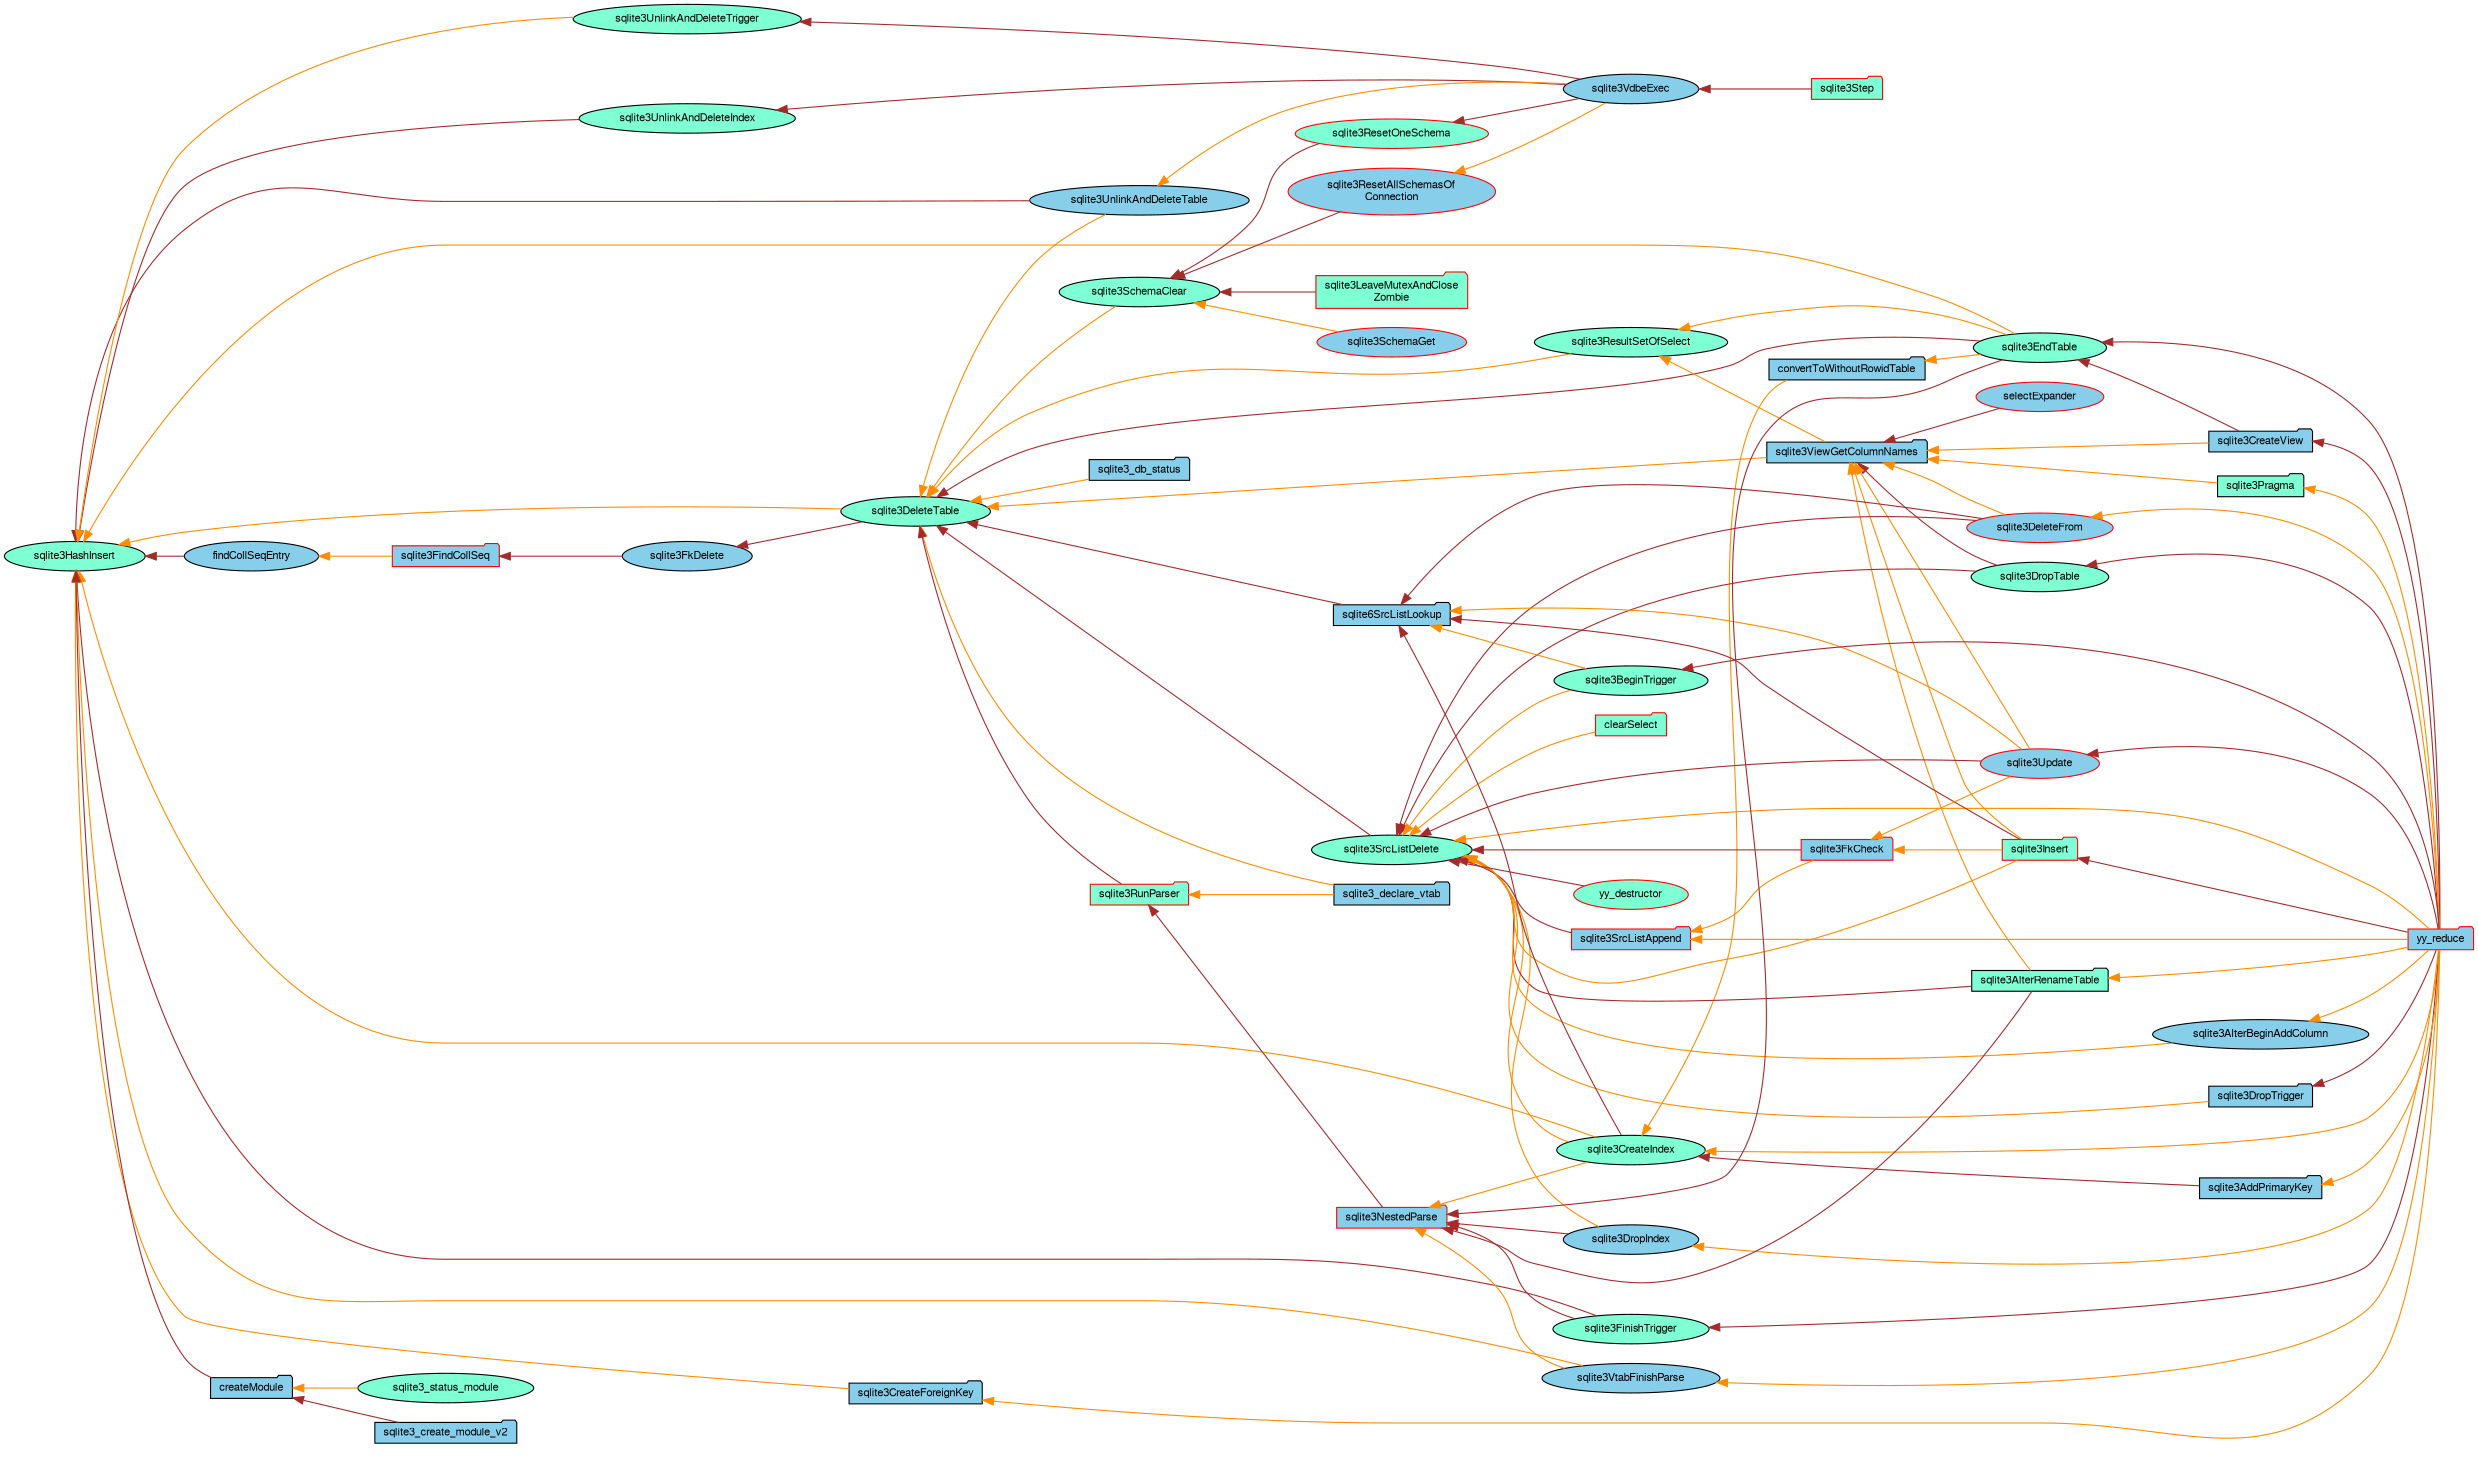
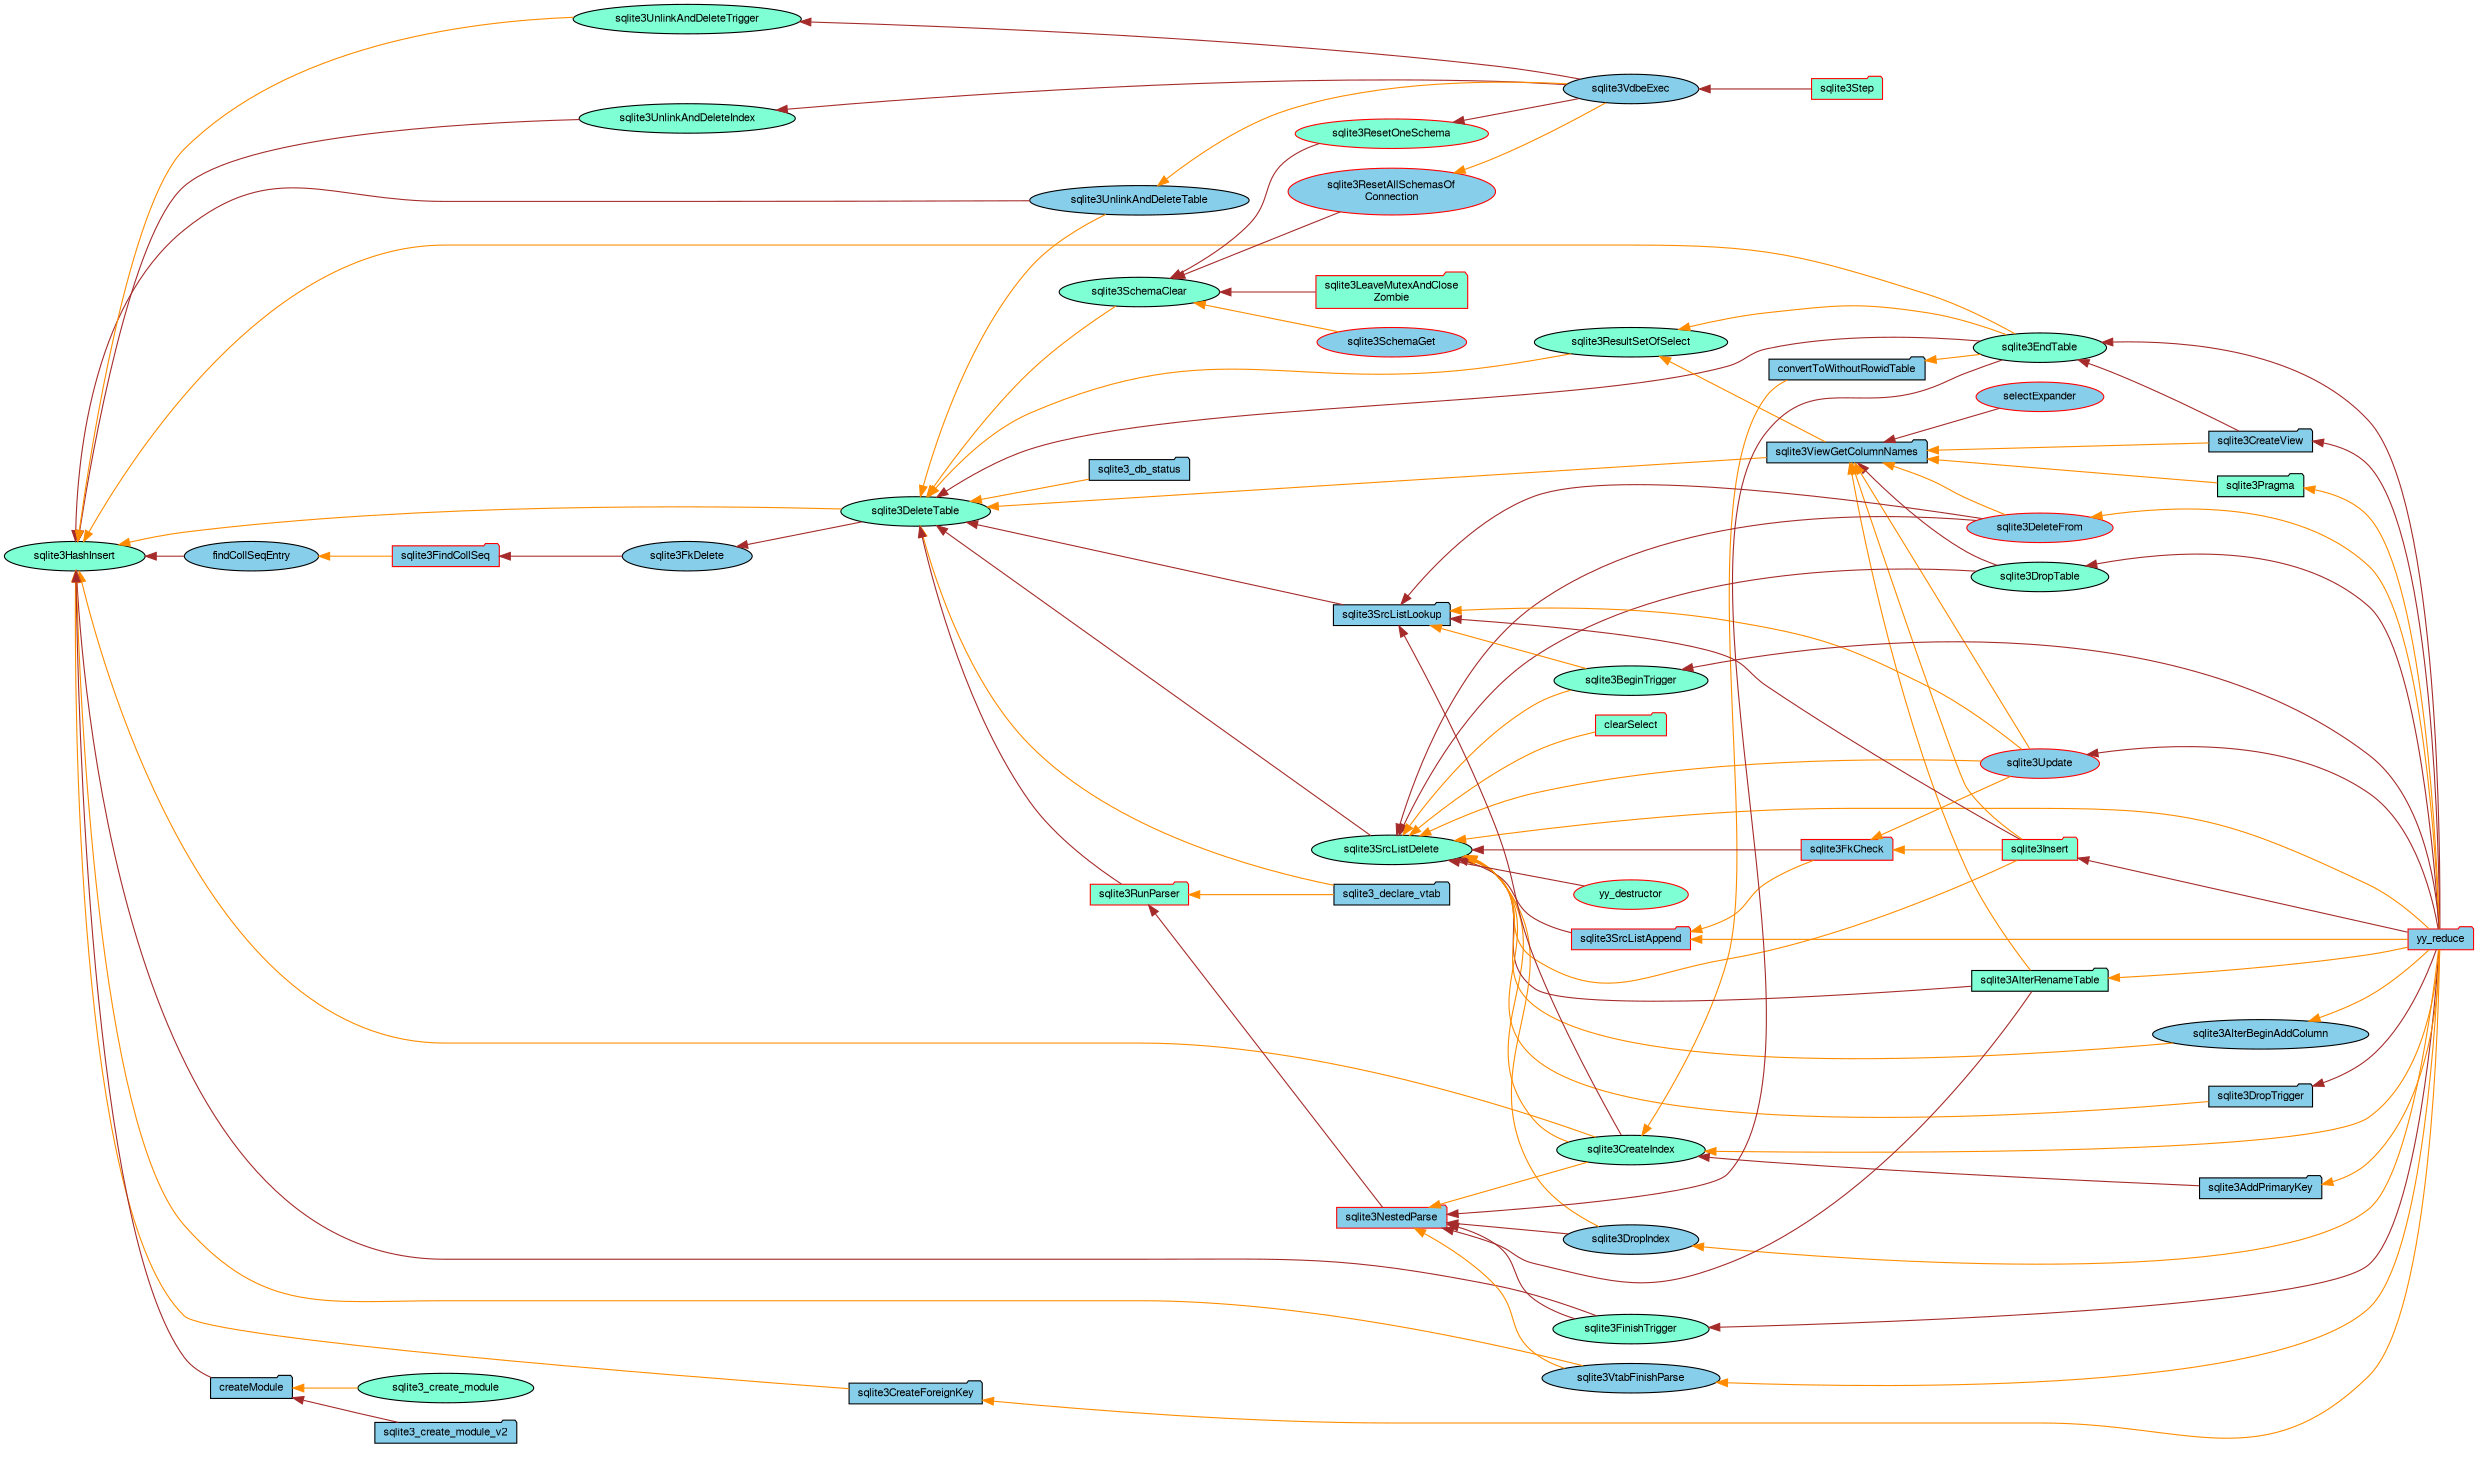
node "sqlite6SrcListLookup": label "sqlite6SrcListLookup" -> "sqlite3SrcListLookup"
edge "sqlite3Update" -> "sqlite3SrcListDelete": color brown -> darkorange
node "sqlite3_status_module": label "sqlite3_status_module" -> "sqlite3_create_module"
